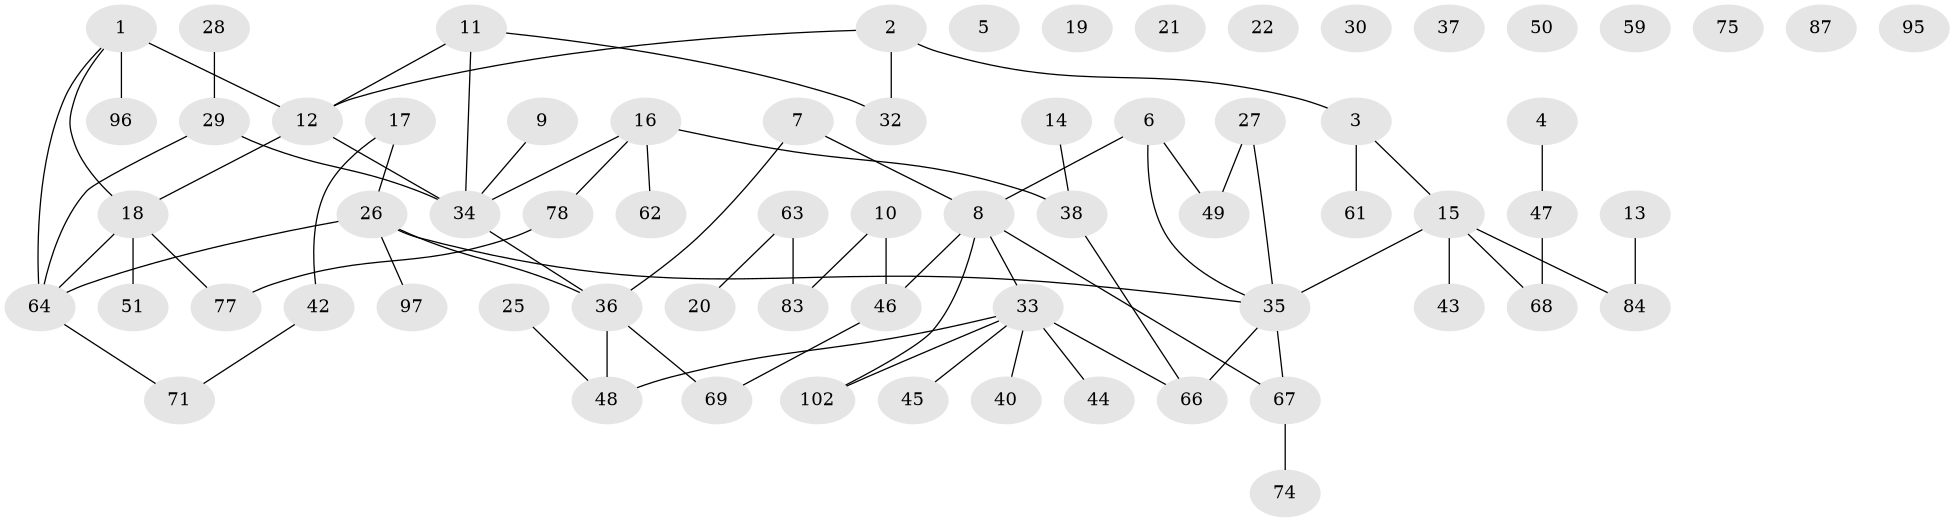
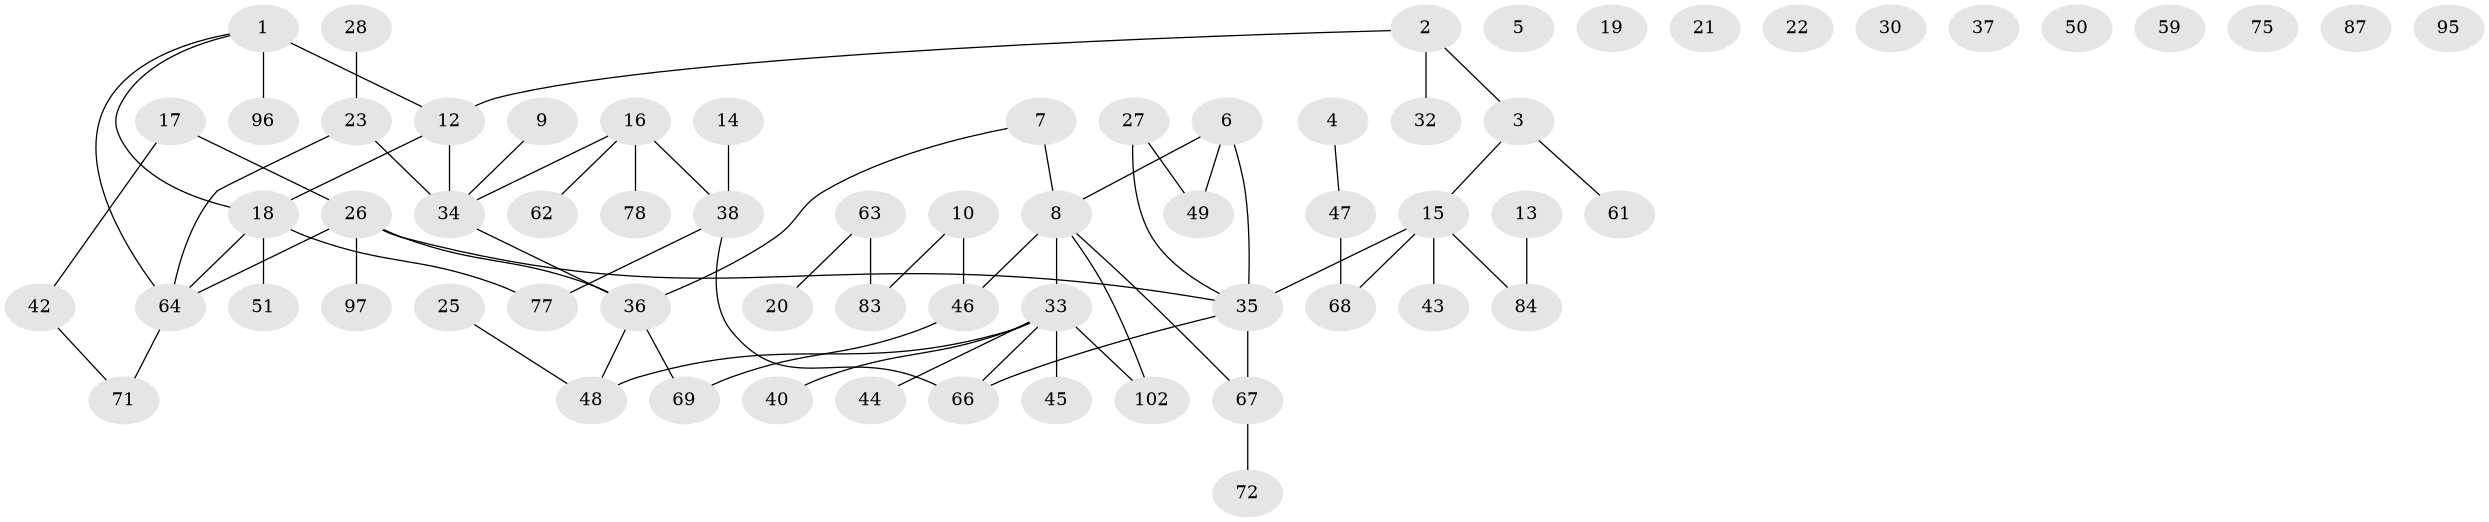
node "11": removed
node "29": label "29" -> "23"
edge "78" -- "77": now "38" -- "77"
node "74": label "74" -> "72"
